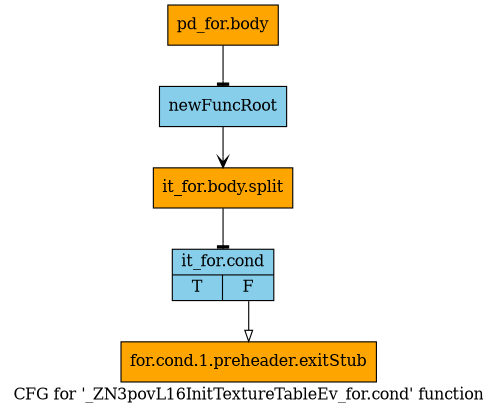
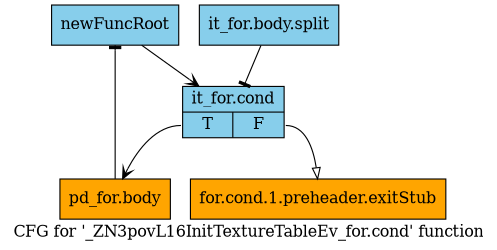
edge "it_for.cond" -> "pd_for.body": added
edge "newFuncRoot" -> "it_for.body.split": now "newFuncRoot" -> "it_for.cond"
node "it_for.body.split": fillcolor orange -> skyblue
